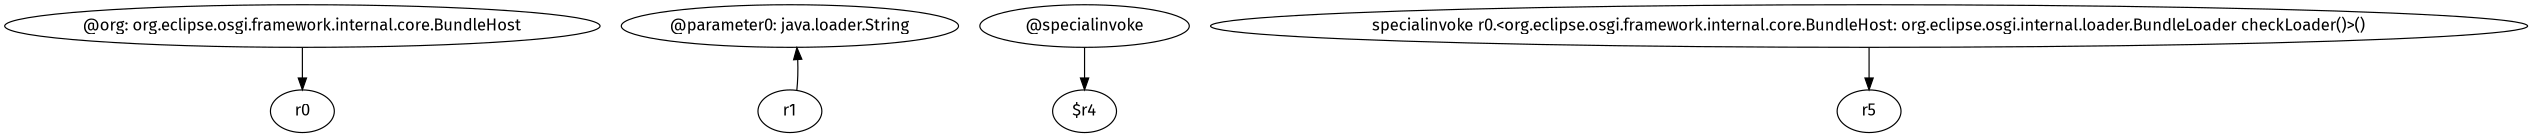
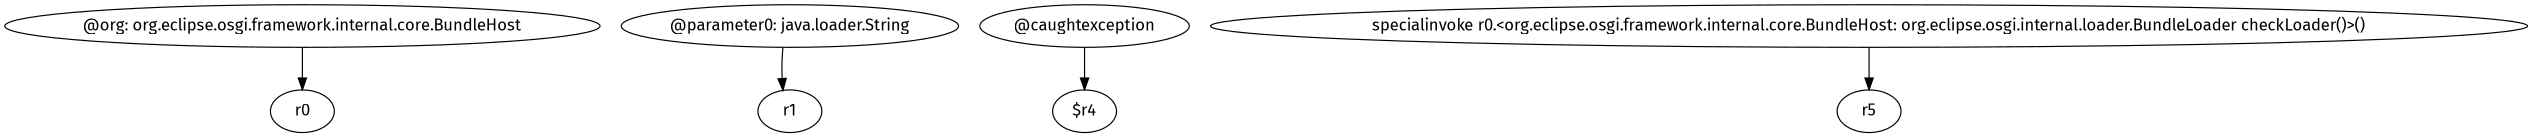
node "@specialinvoke": label "@specialinvoke" -> "@caughtexception"
edge "r1" -> "@parameter0: java.loader.String": reversed
